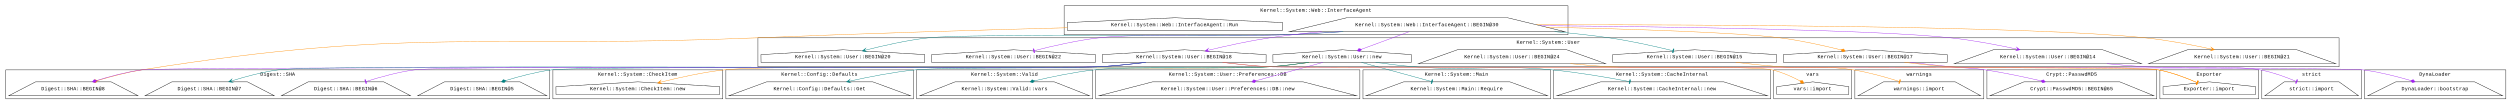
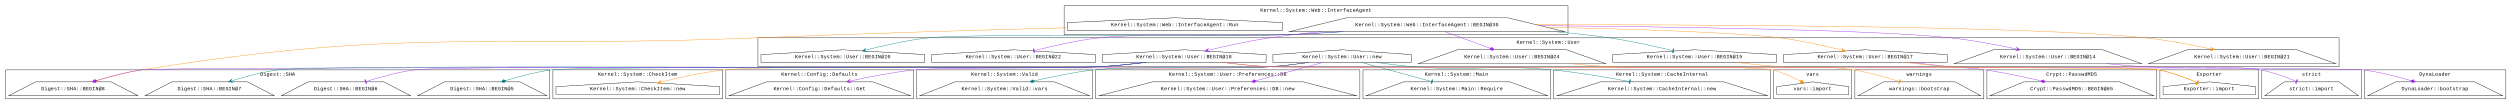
edge "Kernel::System::Web::InterfaceAgent::BEGIN@30" -> "Kernel::System::User::BEGIN@17": arrowhead diamond -> vee
edge "Kernel::System::Web::InterfaceAgent::BEGIN@30" -> "Kernel::System::User::new": now "Kernel::System::Web::InterfaceAgent::BEGIN@30" -> "Kernel::System::User::BEGIN@24"
edge "Kernel::System::User::new" -> "Kernel::Config::Defaults::Get": color teal -> purple
node "warnings::import": label "warnings::import" -> "warnings::bootstrap"
